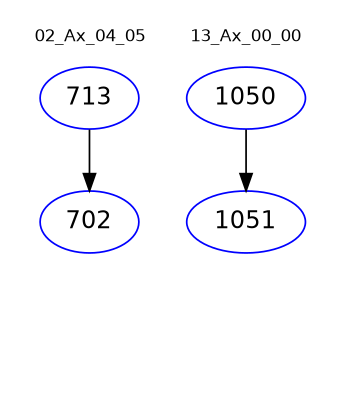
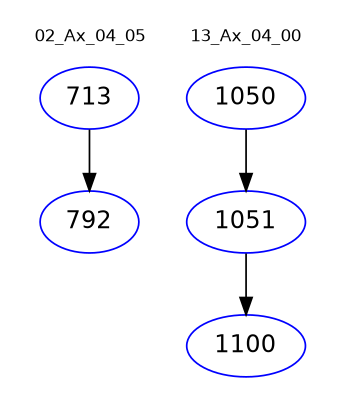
cluster "13_Ax_00_00": label "13_Ax_00_00" -> "13_Ax_04_00"
node "702": label "702" -> "792"
node "1100": added
